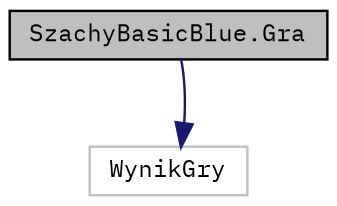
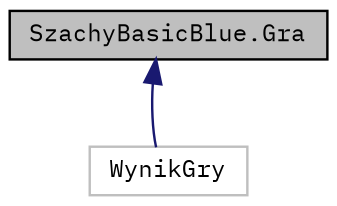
edge "SzachyBasicBlue.Gra" -> "WynikGry": reversed
